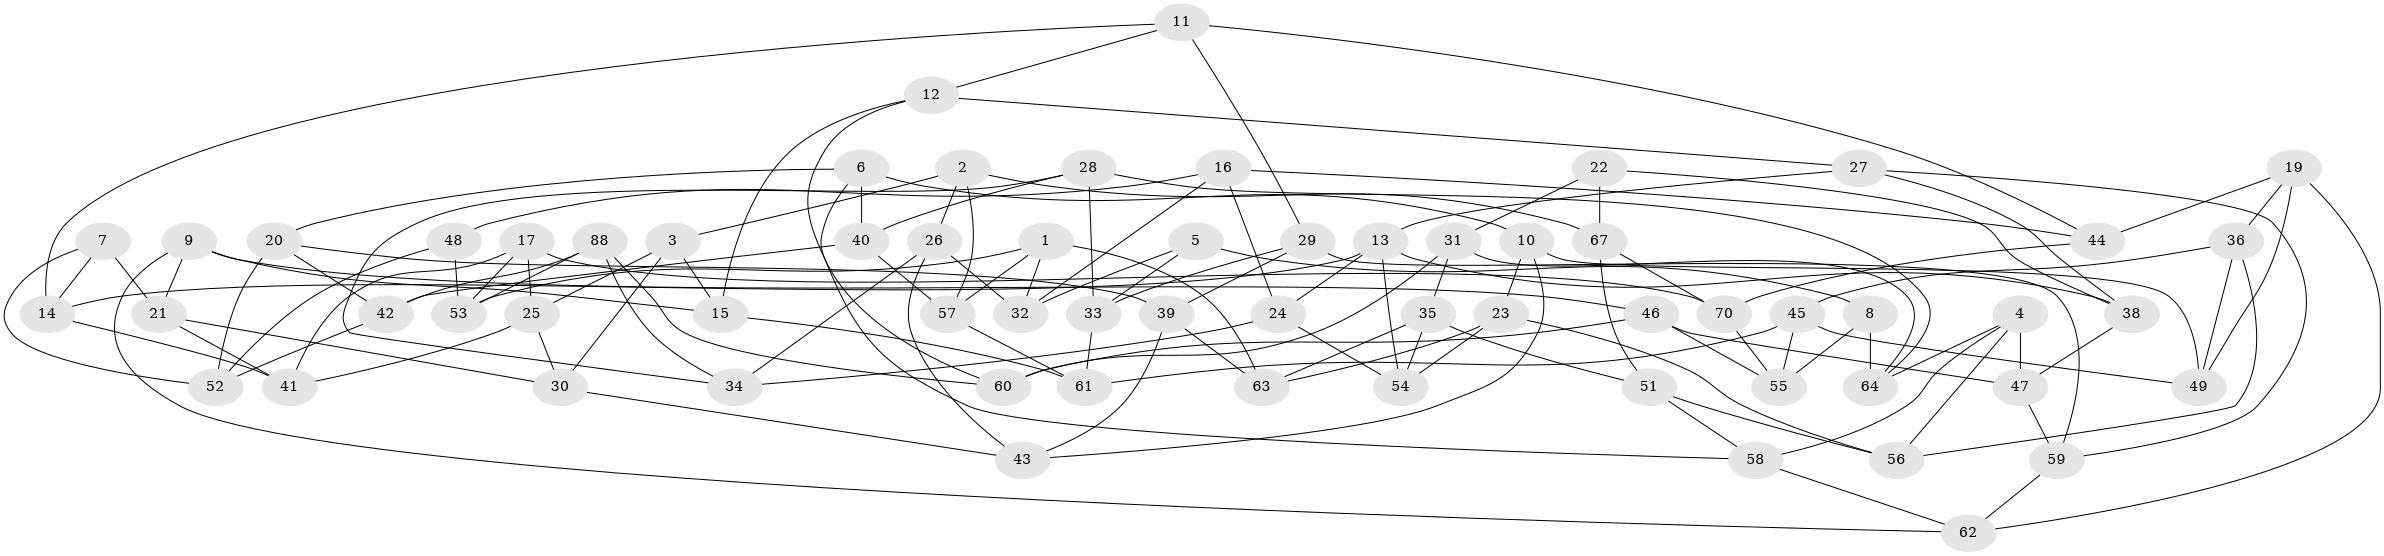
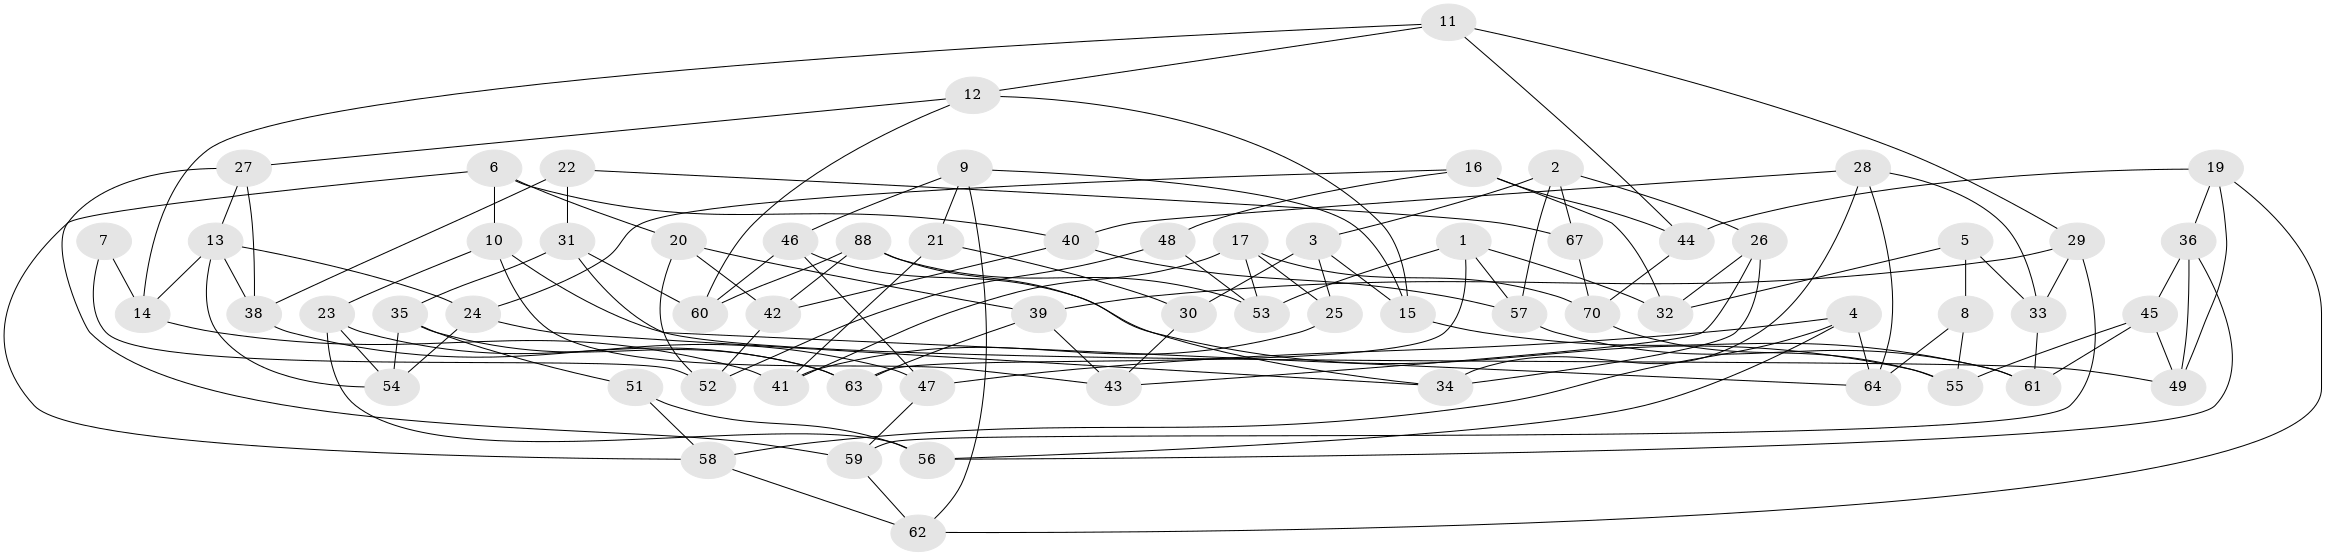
edge "7" -- "21": removed
edge "67" -- "51": removed
edge "25" -- "30": removed
